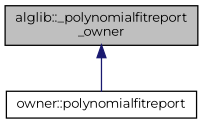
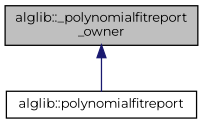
node "owner::polynomialfitreport": label "owner::polynomialfitreport" -> "alglib::polynomialfitreport"
